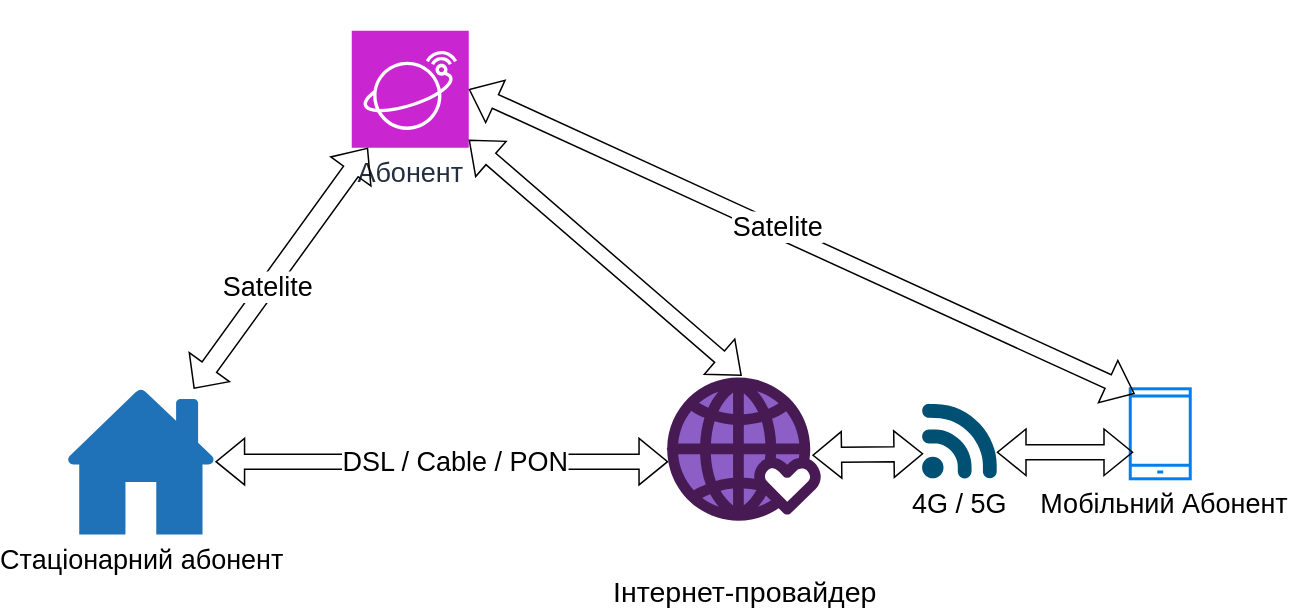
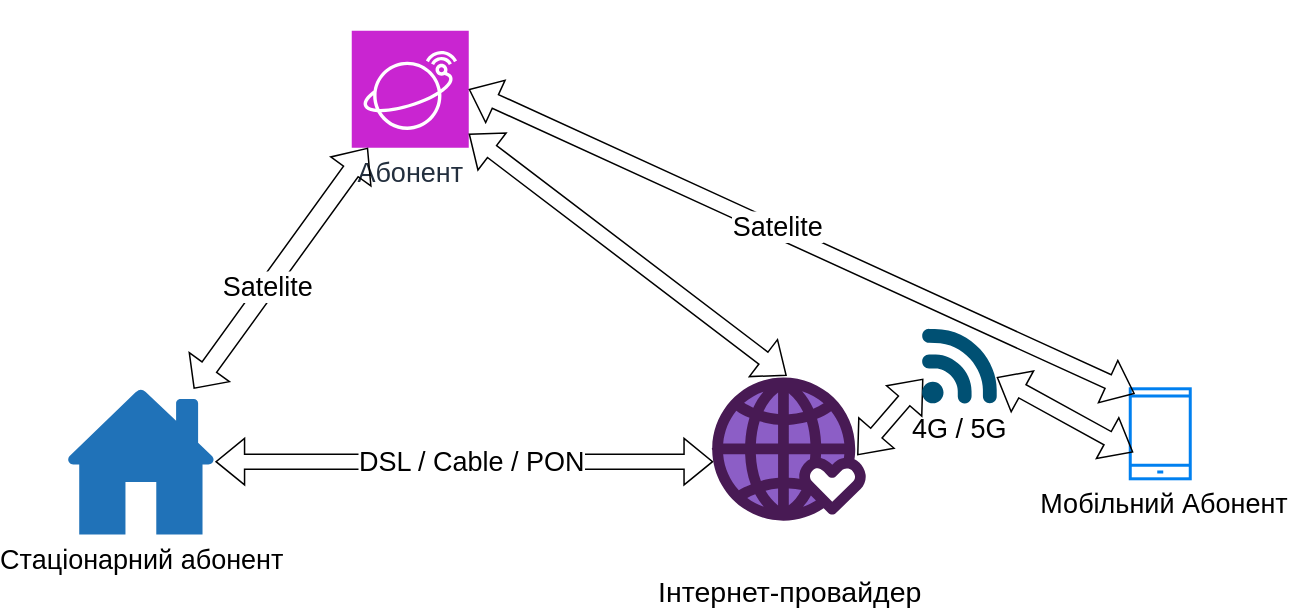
node "4G / 5G": moved (959, 441) -> (959, 366)
node "Інтернет-провайдер": moved (744, 449) -> (789, 449)
